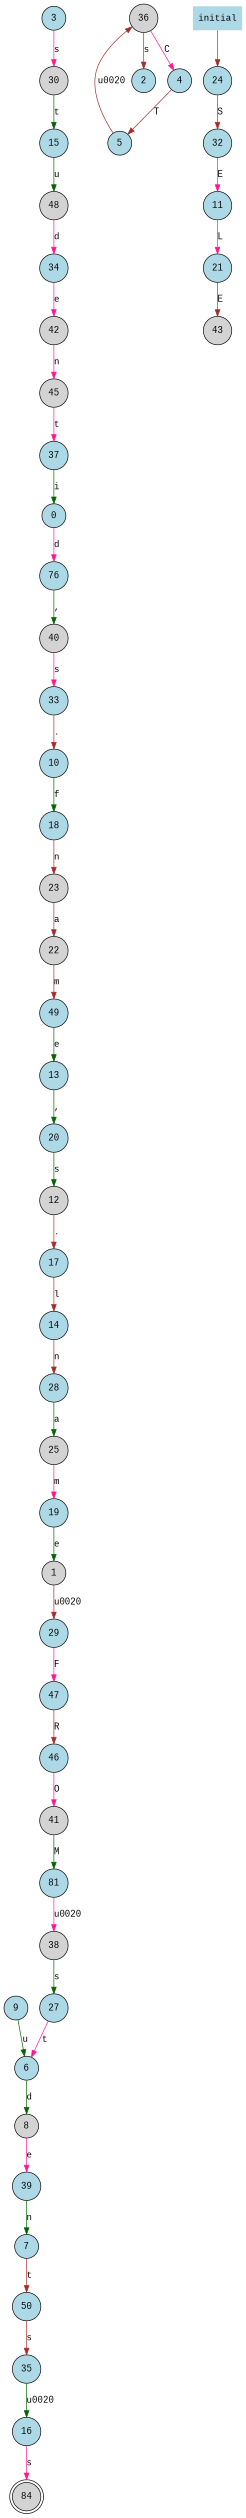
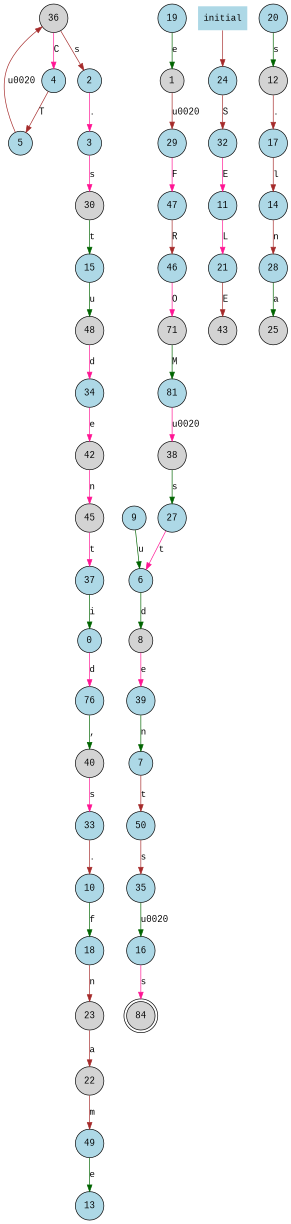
edge "2" -> "3": added, label "."
edge "13" -> "20": removed, label ","
edge "25" -> "19": removed, label "m"
node "41": label "41" -> "71"
